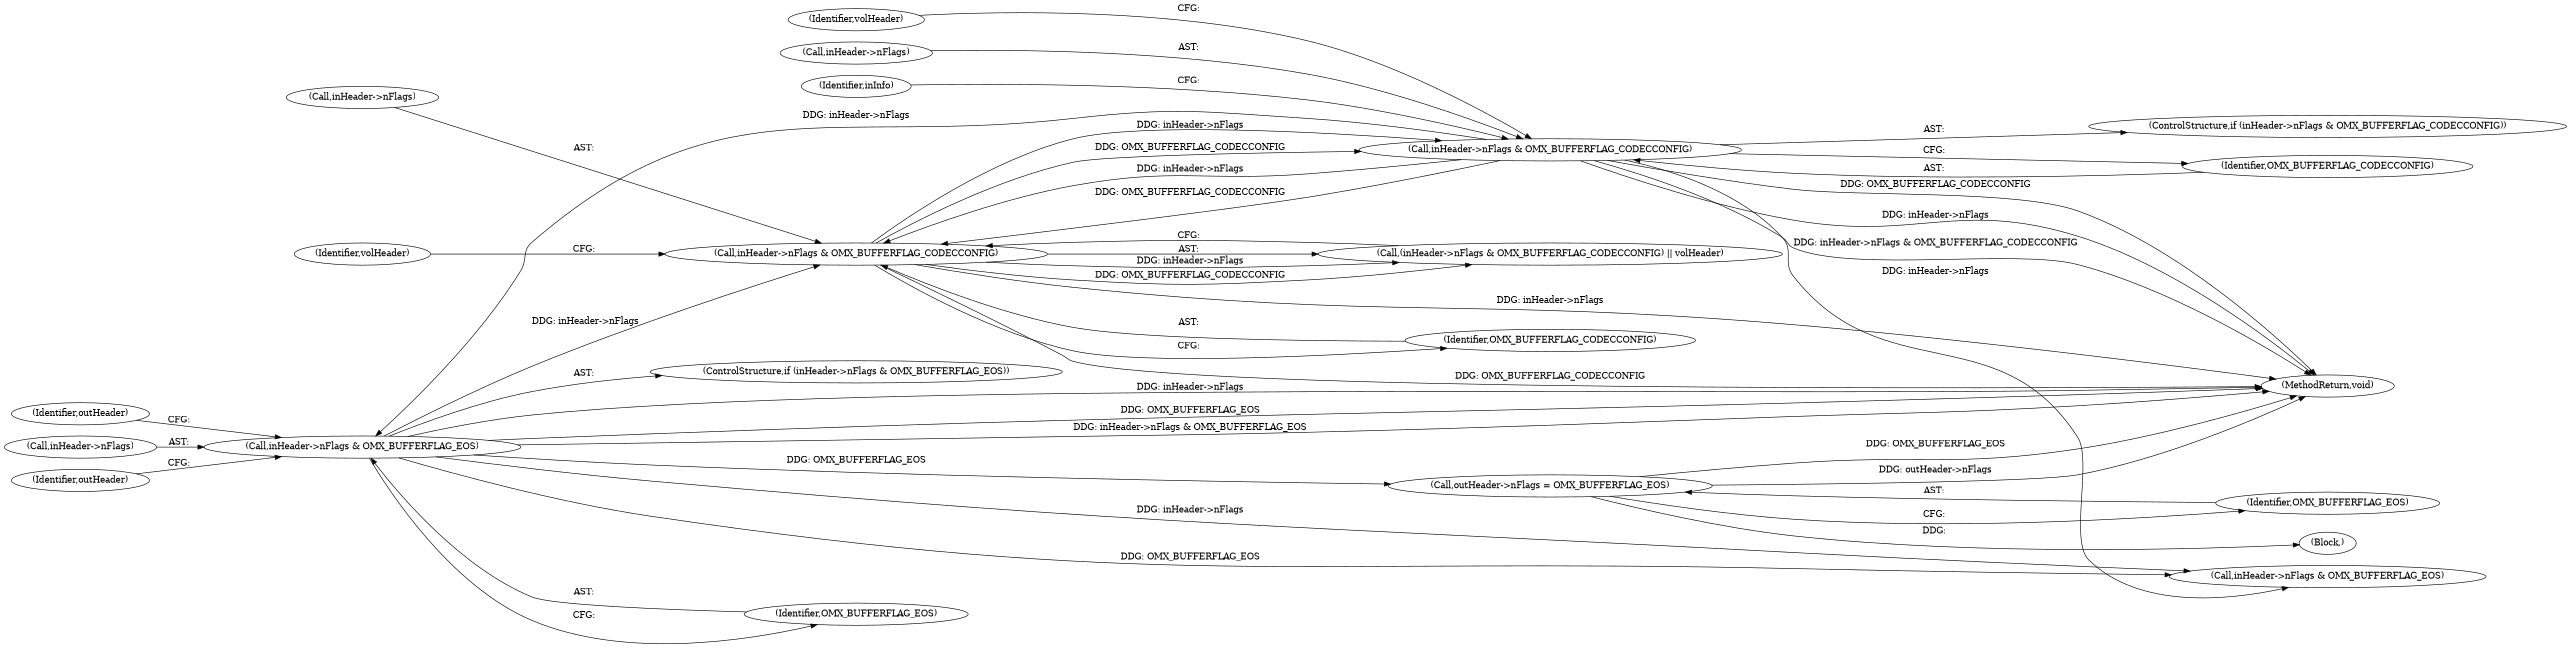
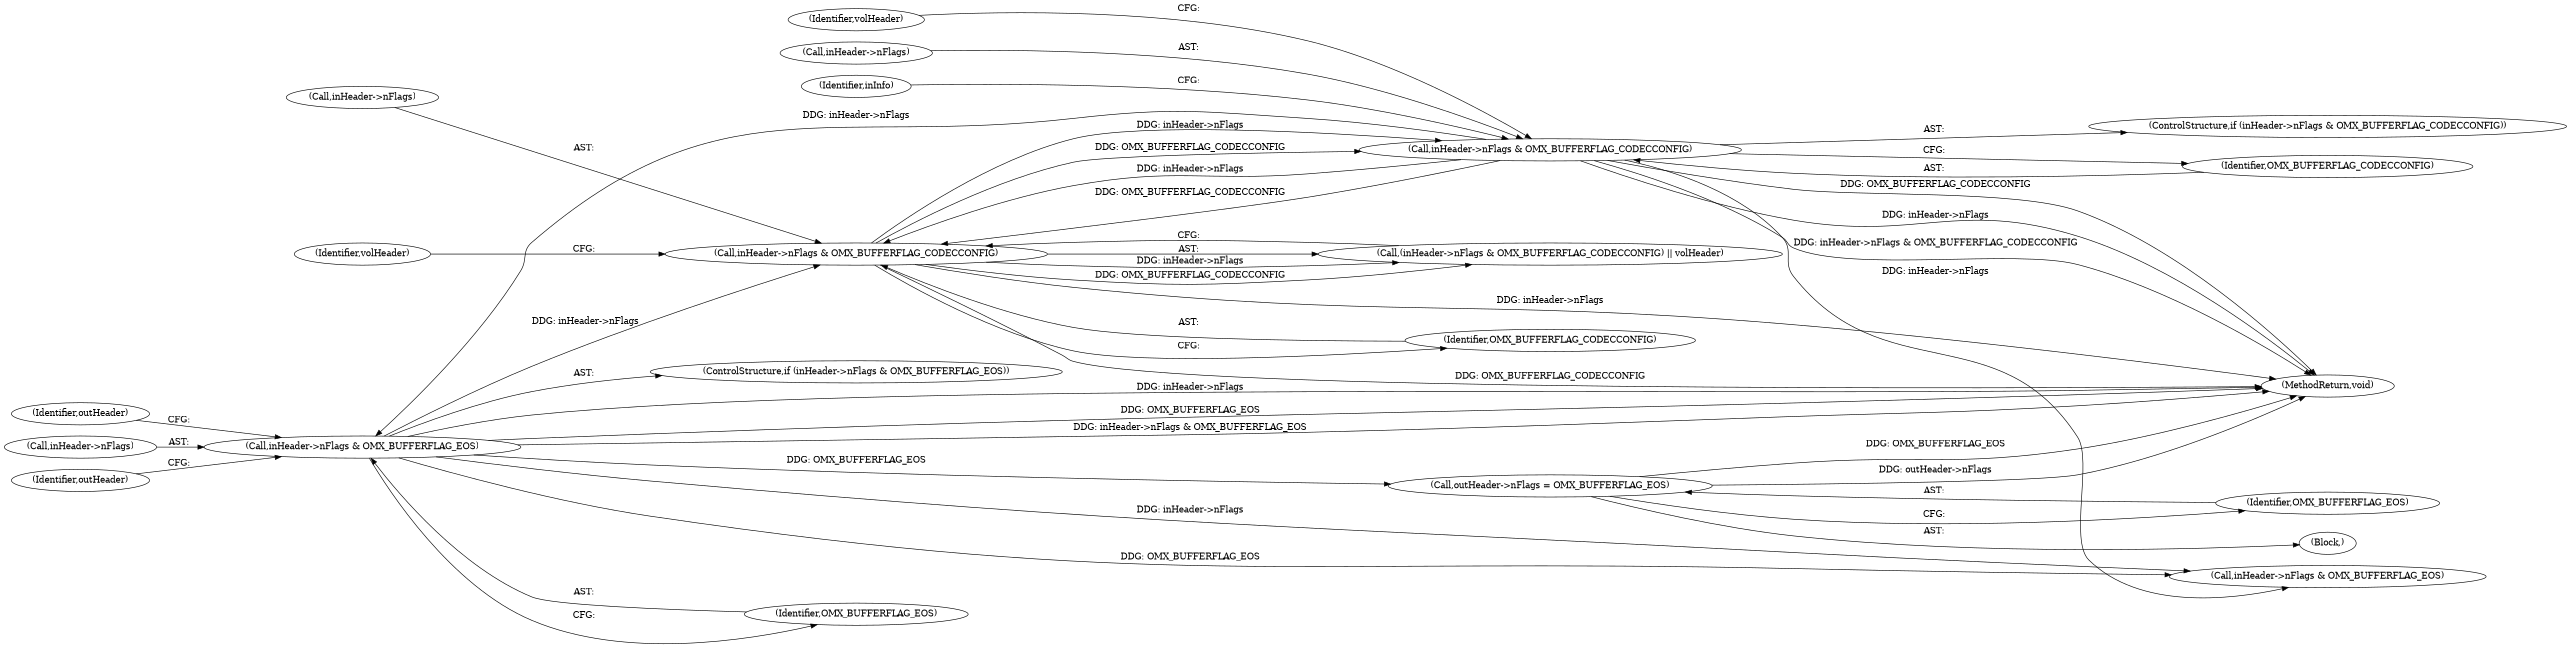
edge "(Call,outHeader->nFlags = OMX_BUFFERFLAG_EOS)" -> "(Block,)": label "DDG: " -> "AST: "
